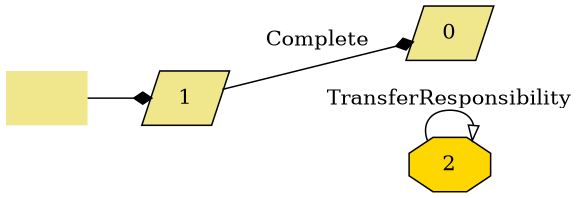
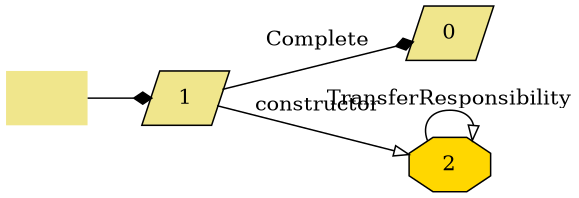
edge "1" -> "2": added, label "constructor"
